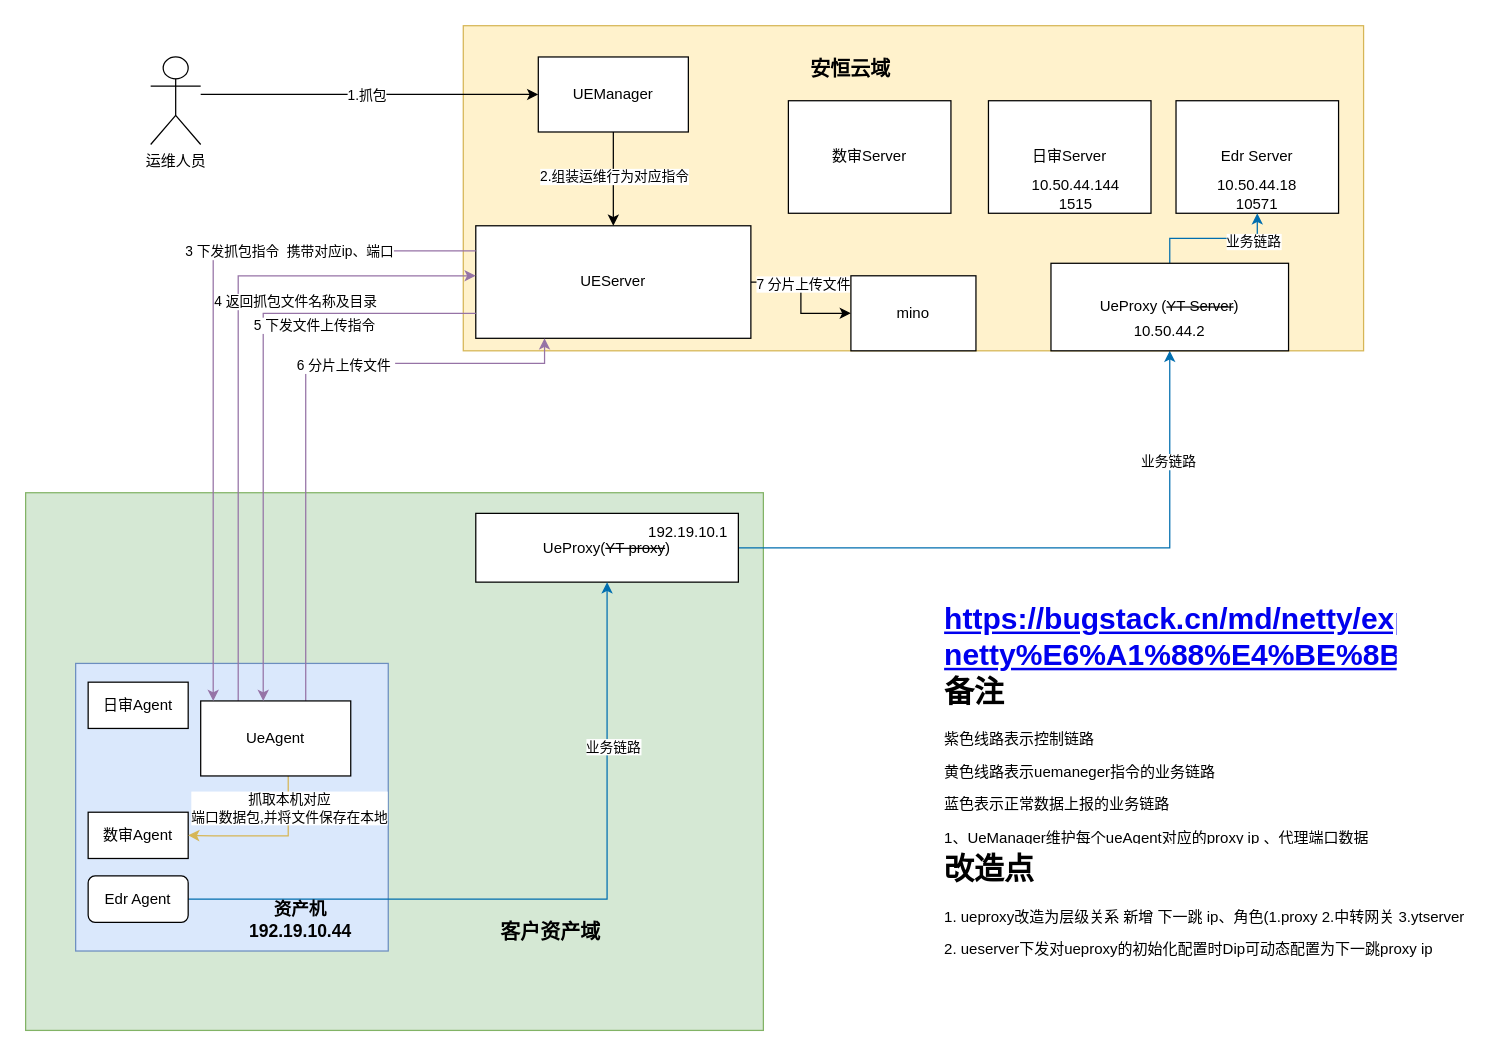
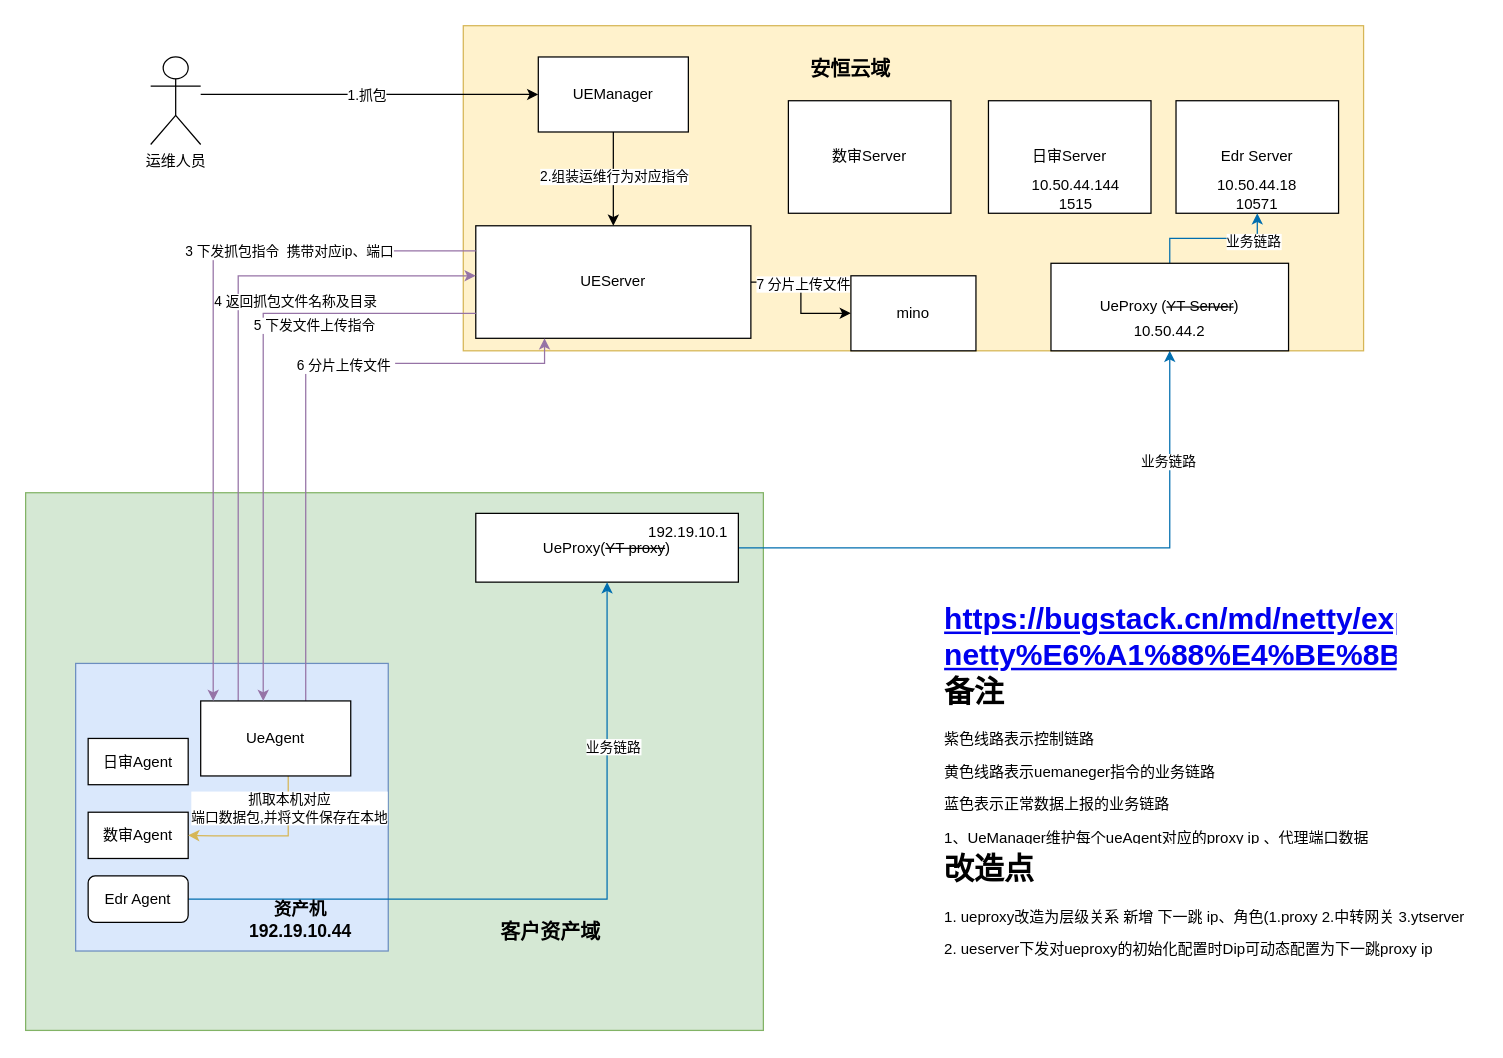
node "日审Agent": moved (138, 705) -> (138, 761)
